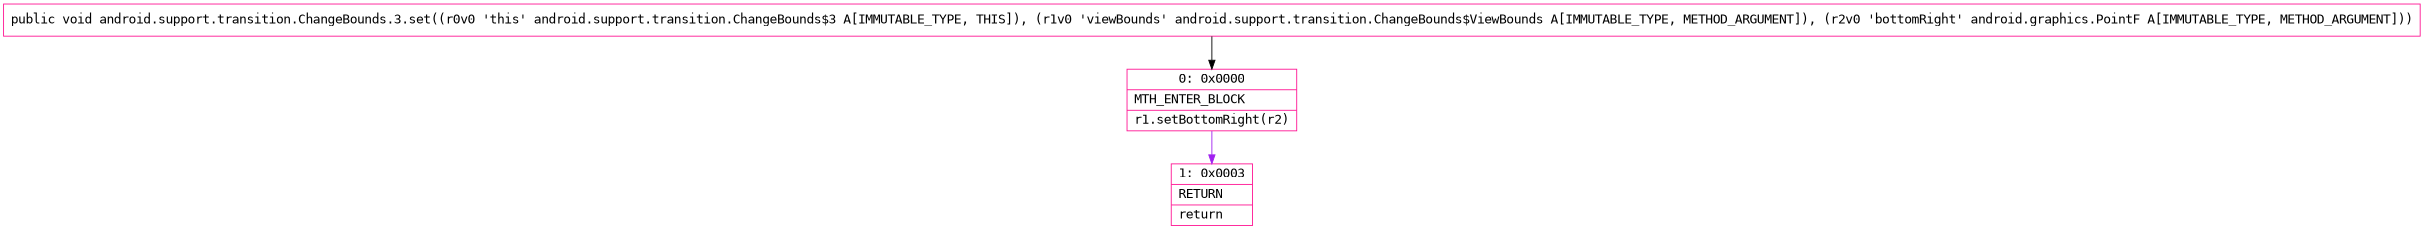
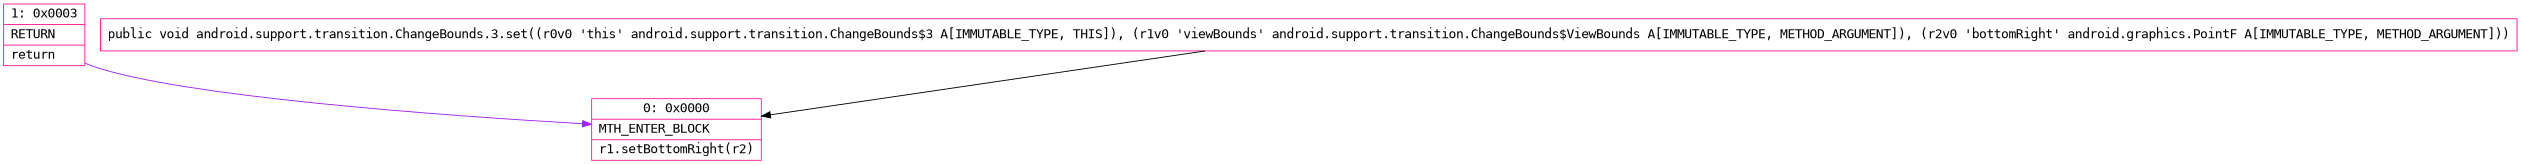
edge "0: 0x0000" -> "1: 0x0003": reversed
